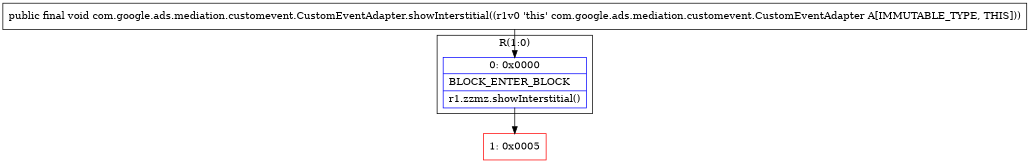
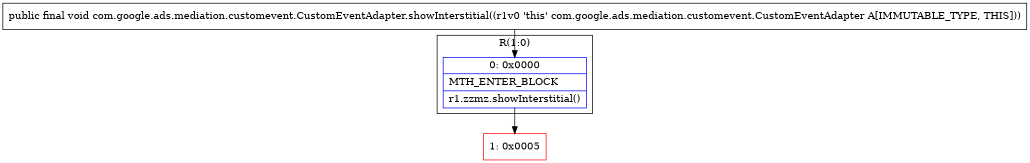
node "0: 0x0000": text "BLOCK_ENTER_BLOCK" -> "MTH_ENTER_BLOCK"
